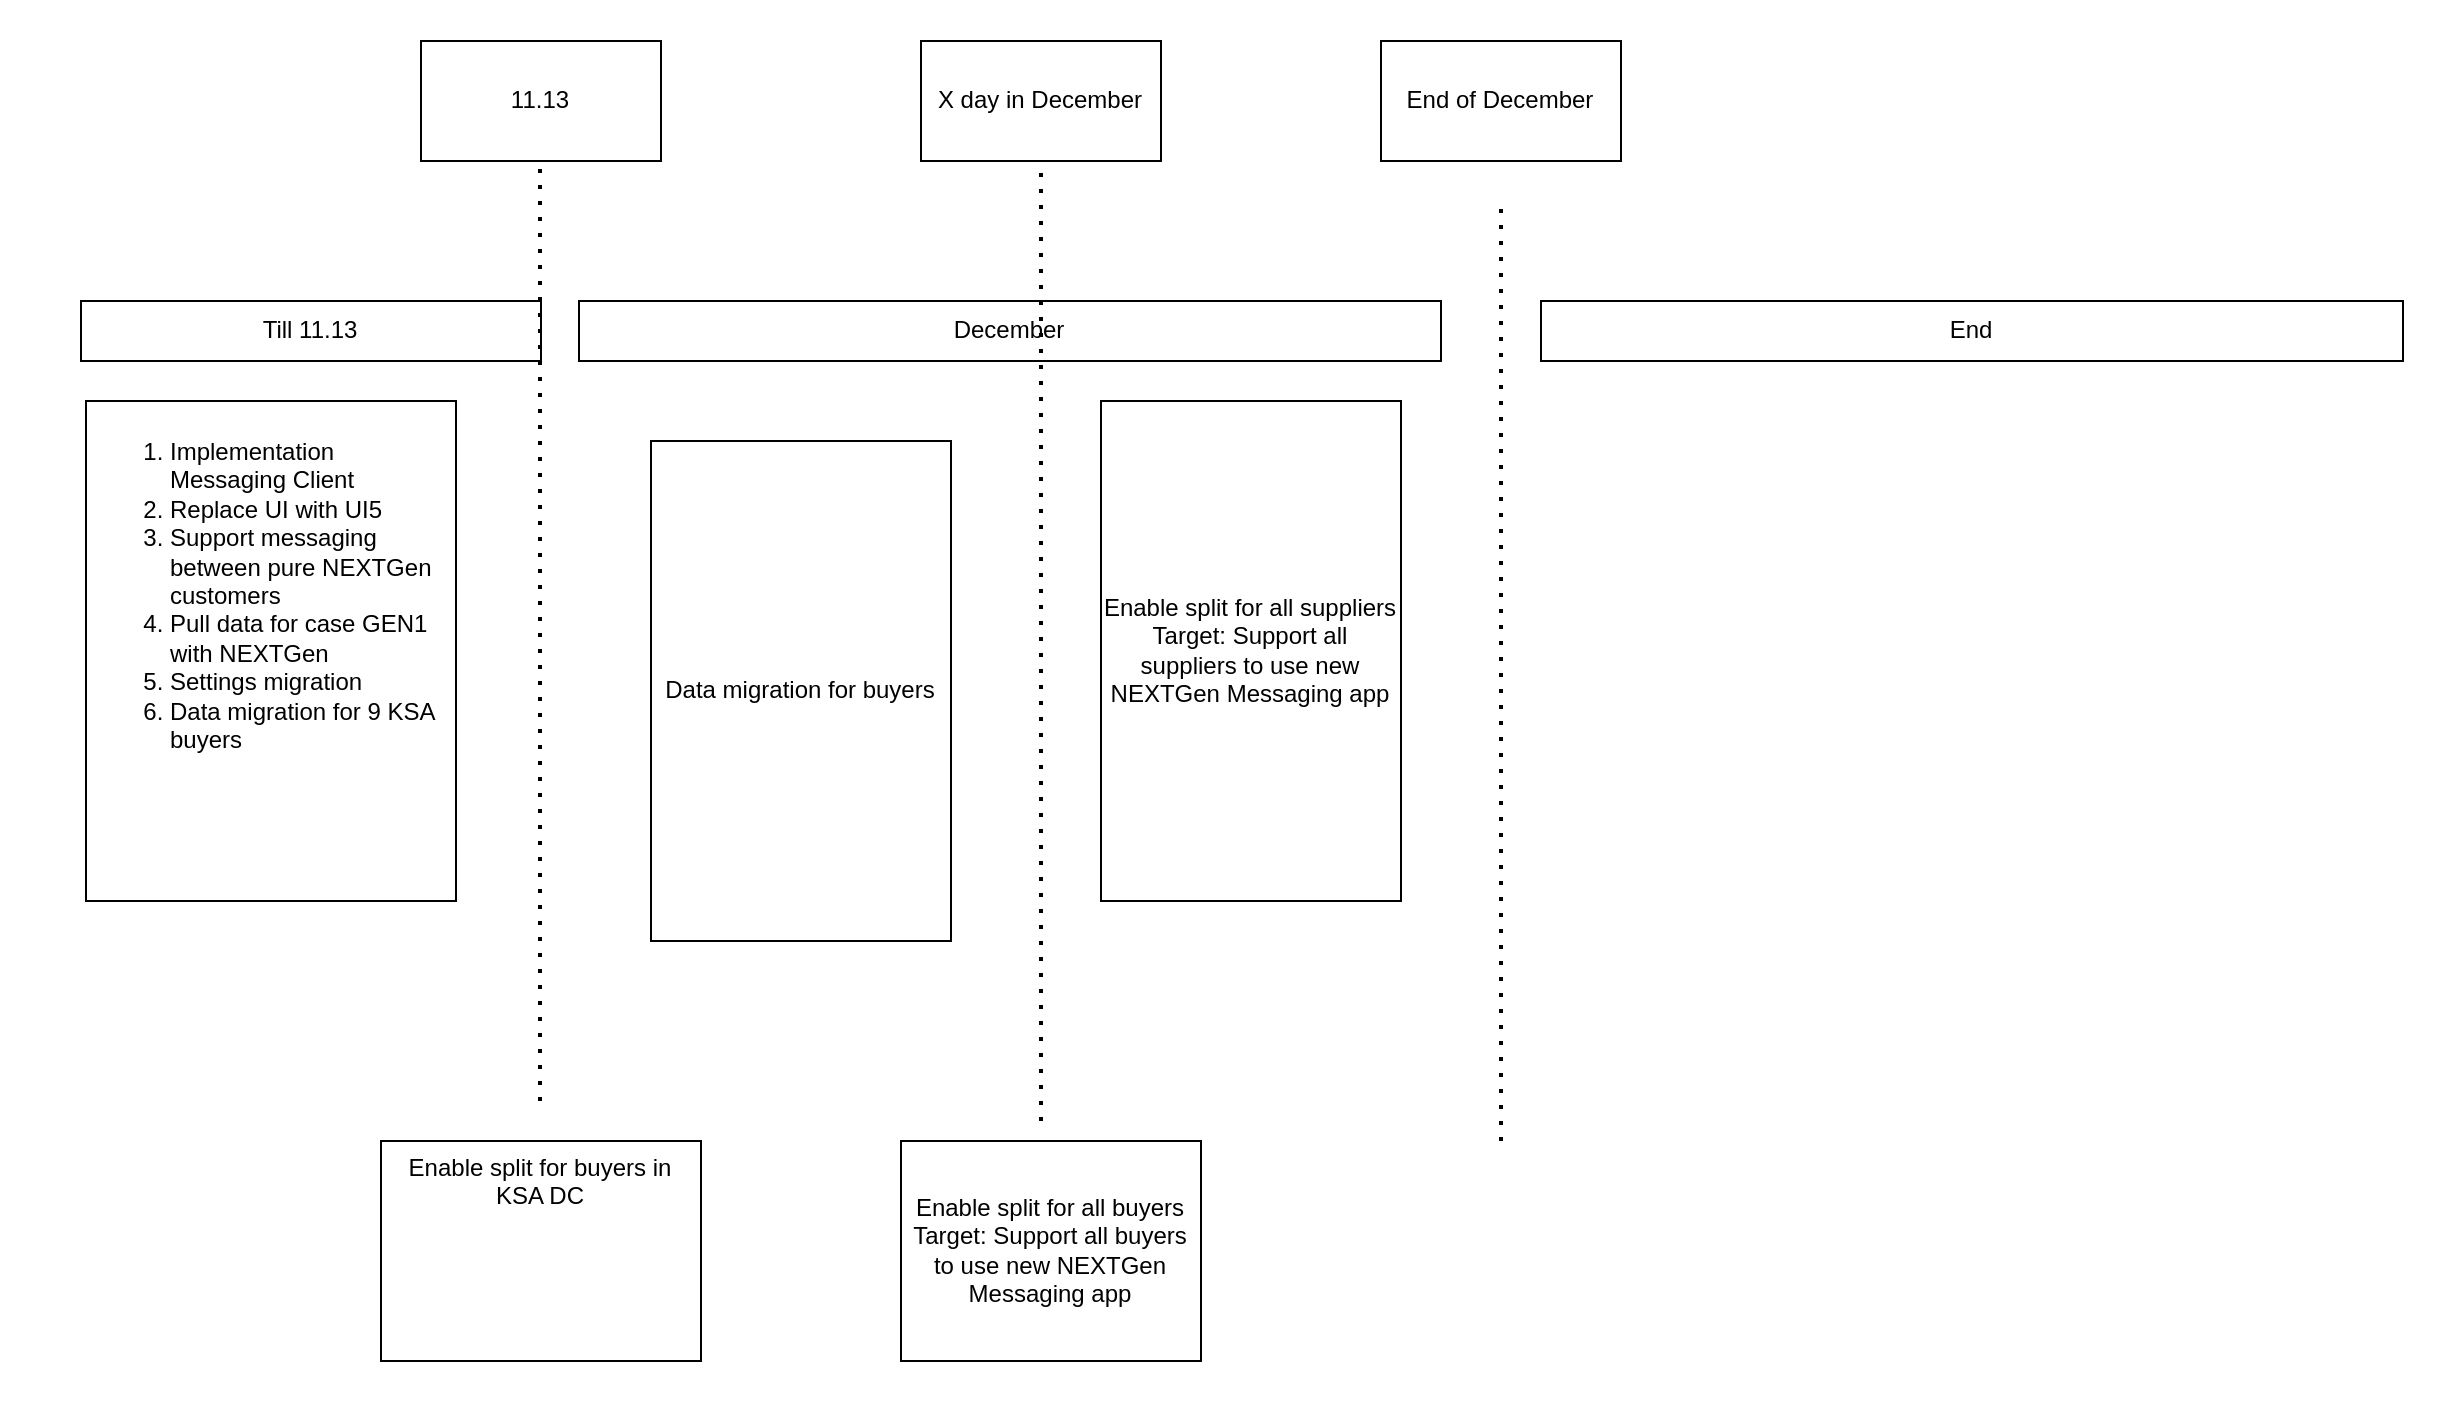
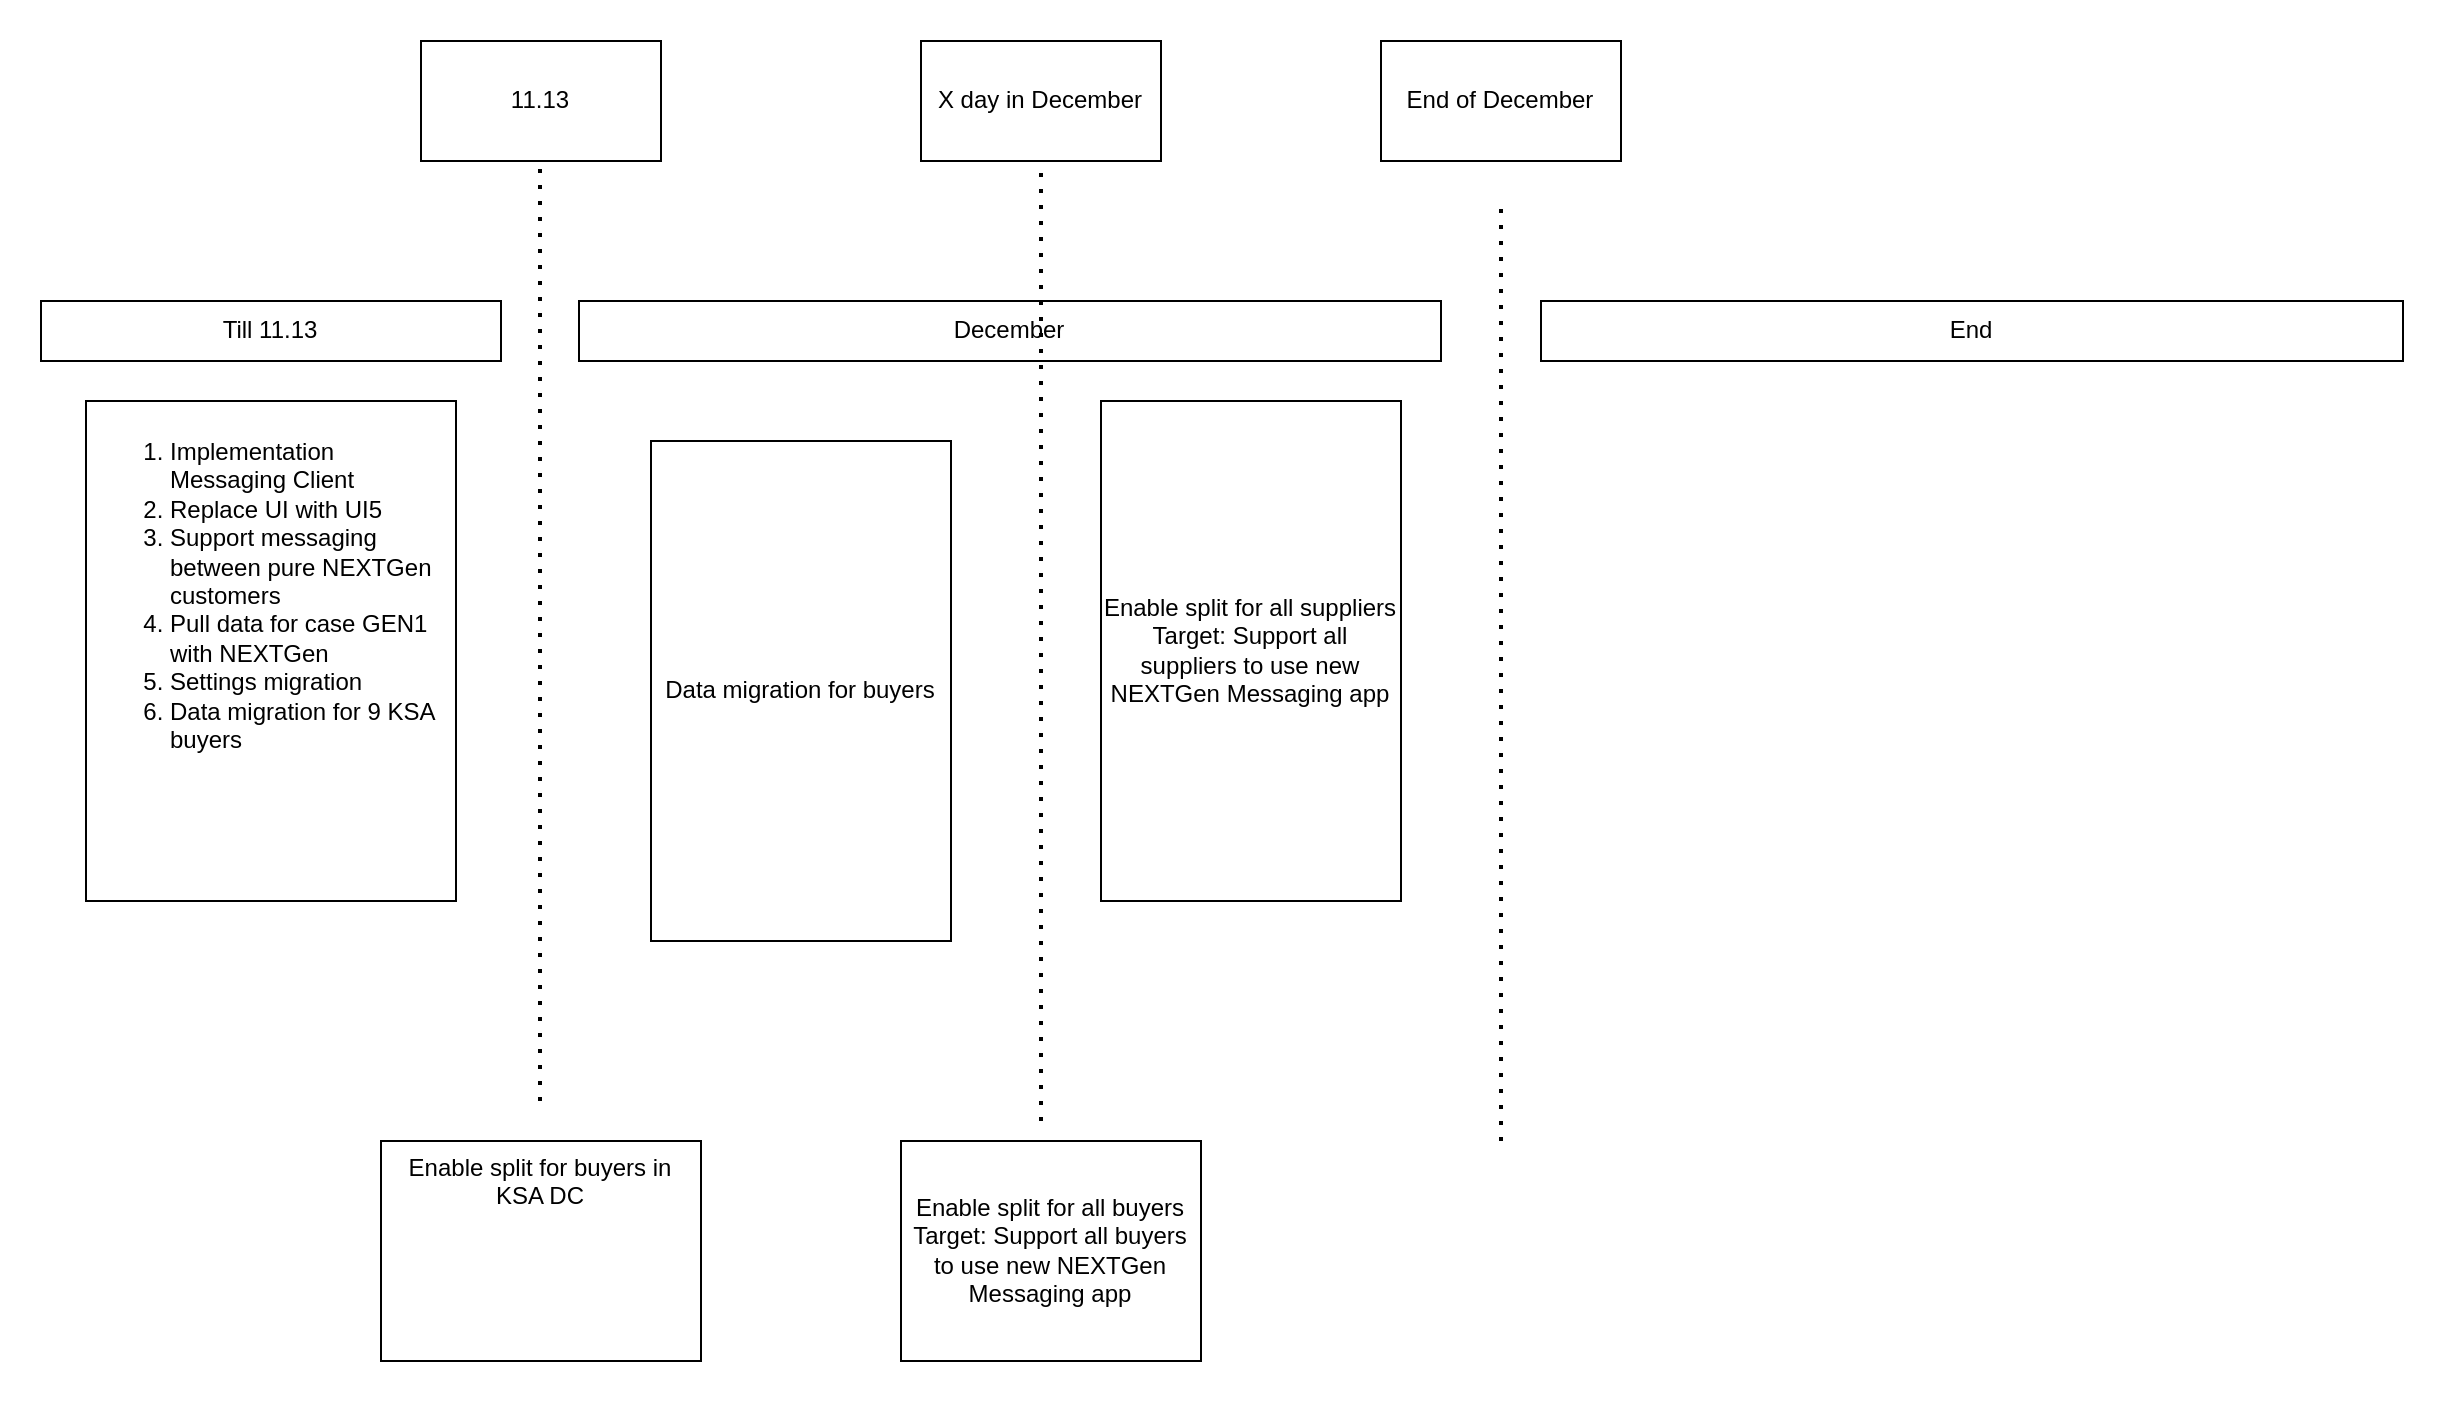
node "Till 11.13": moved (311, 331) -> (271, 331)
